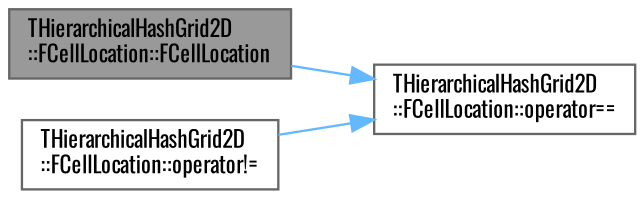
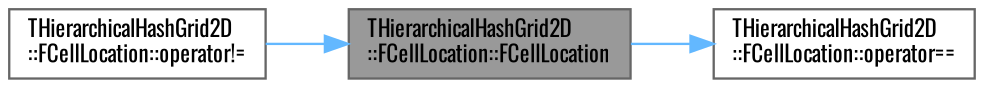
edge "THierarchicalHashGrid2D ::FCellLocation::operator!=" -> "THierarchicalHashGrid2D ::FCellLocation::operator==": now "THierarchicalHashGrid2D ::FCellLocation::operator!=" -> "THierarchicalHashGrid2D ::FCellLocation::FCellLocation"
